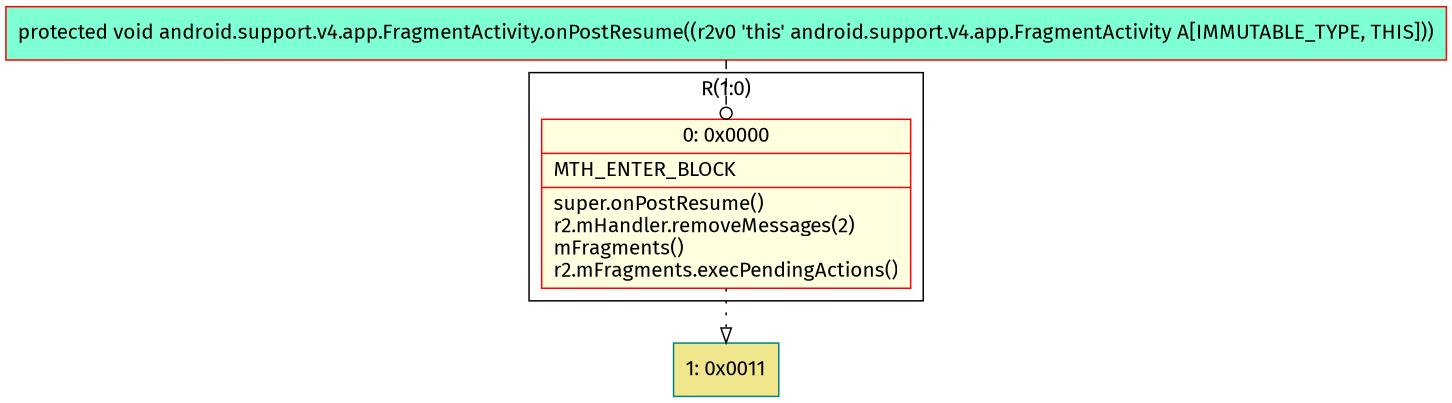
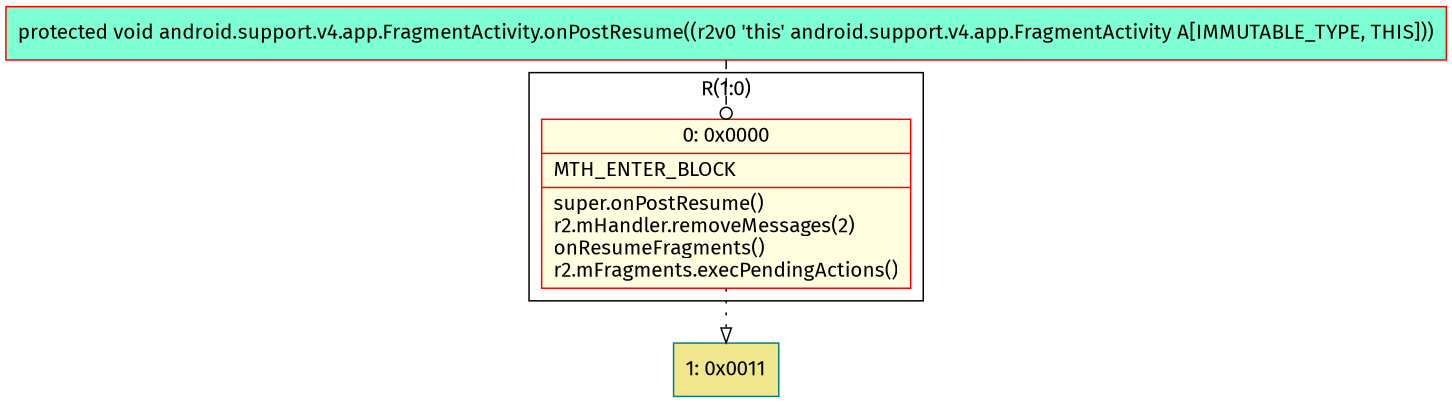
node "0: 0x0000": text "mFragments()" -> "onResumeFragments()"
